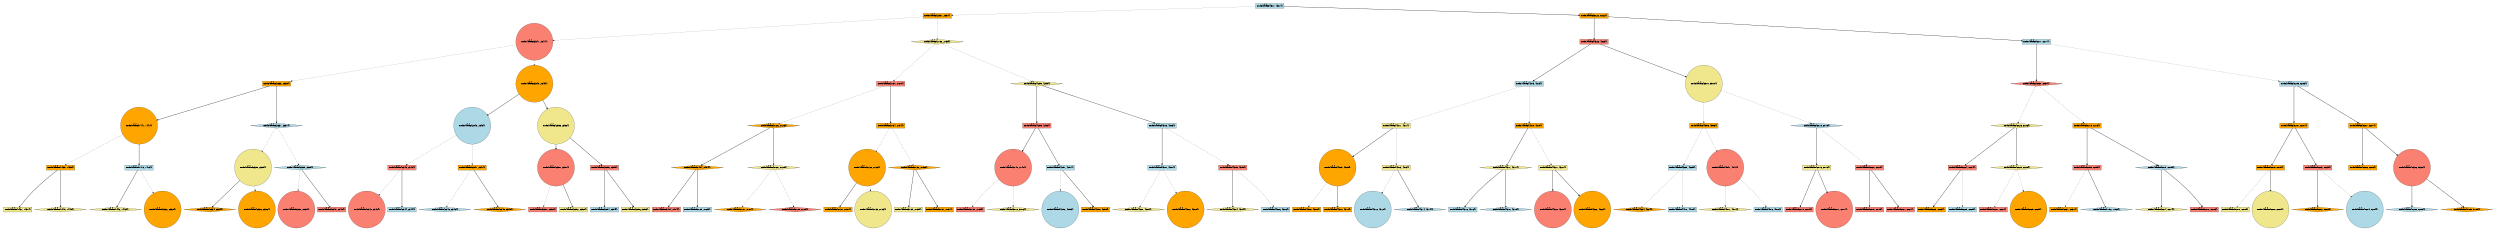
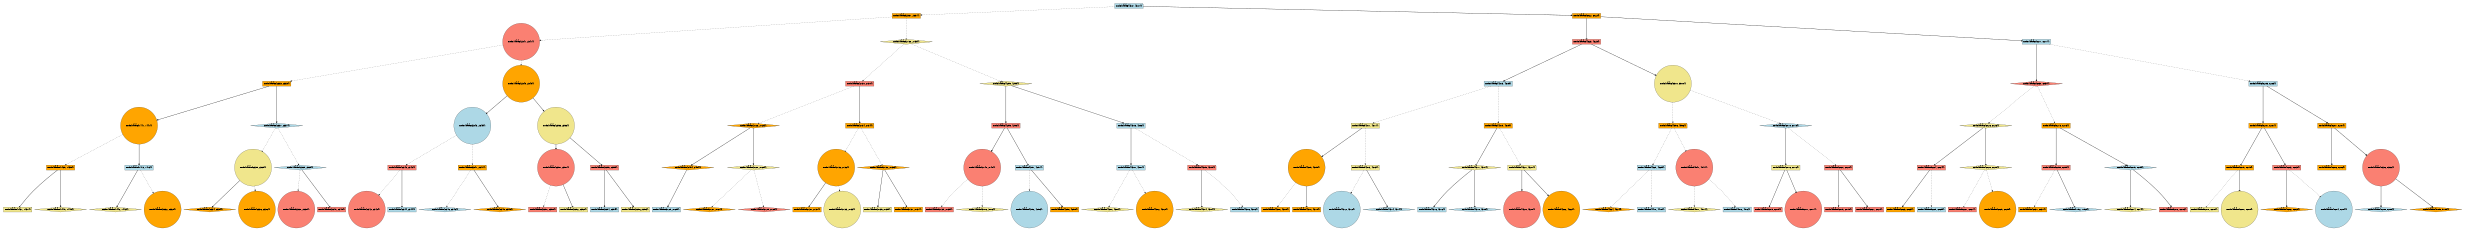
node "Node{data=[2404, 2404]}": removed
